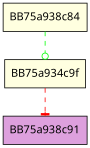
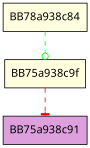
node "BB75a938c84": label "BB75a938c84" -> "BB78a938c84"
node "BB75a934c9f": label "BB75a934c9f" -> "BB75a938c9f"
